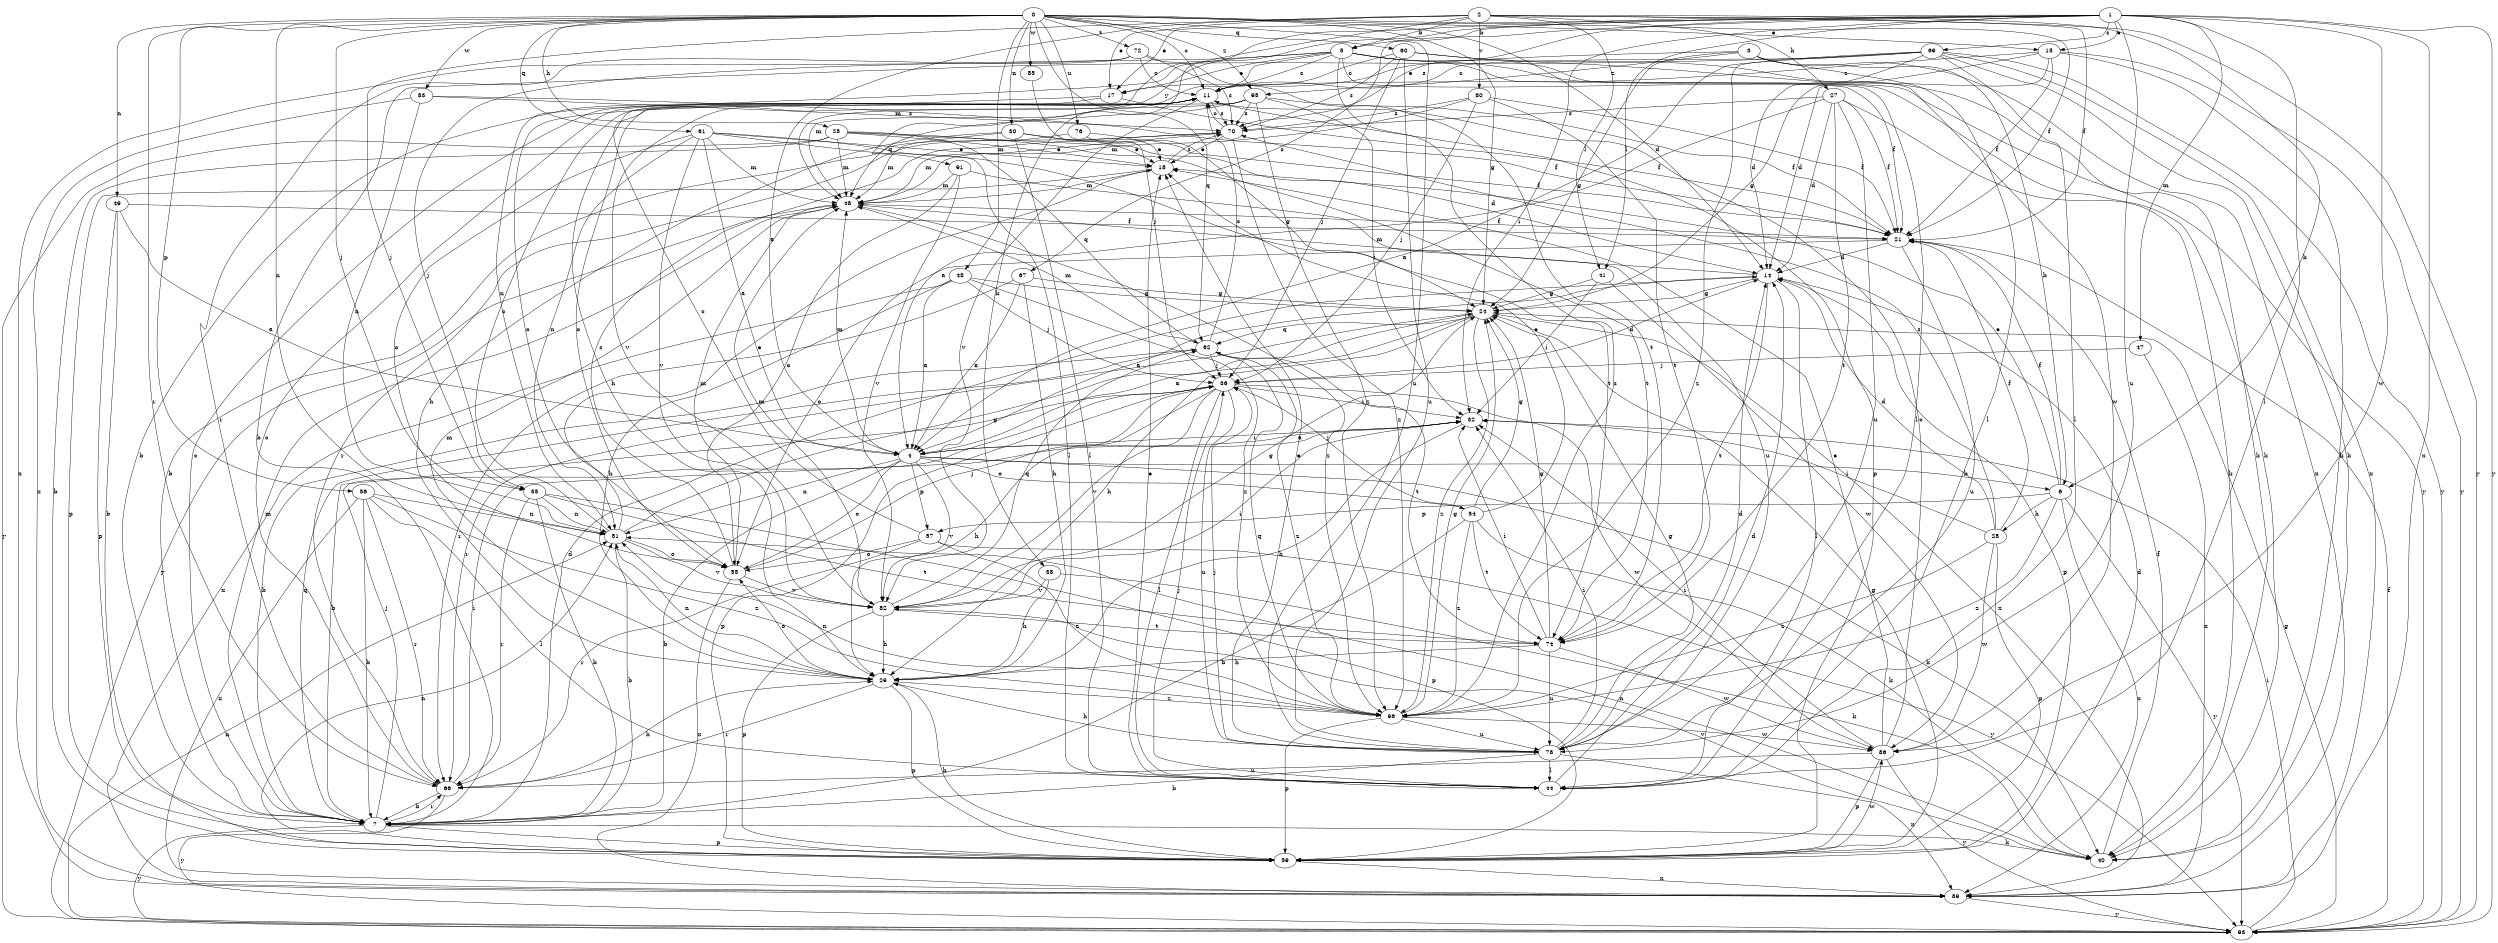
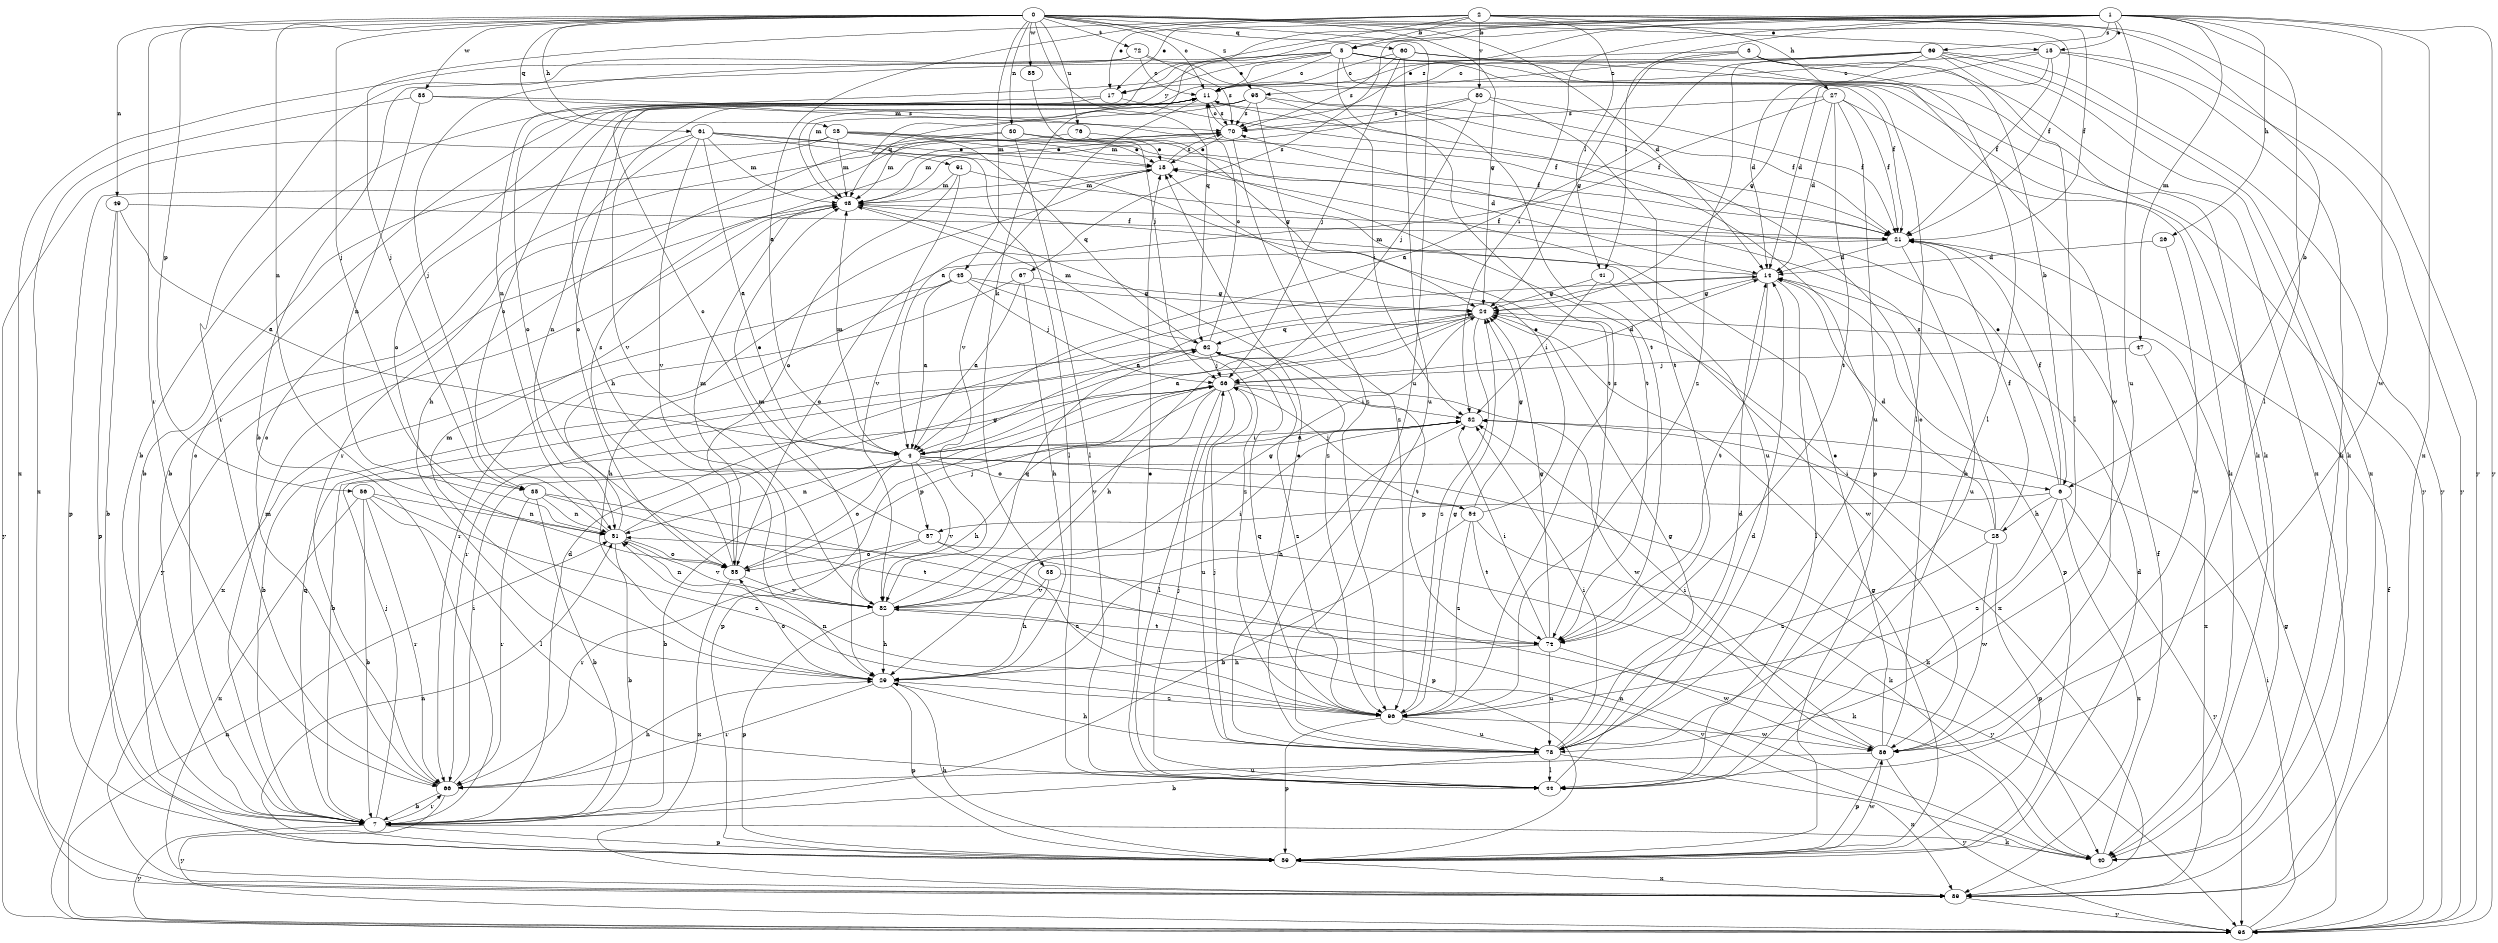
node "26": added
edge "29" -> "51": now "82" -> "51"
edge "25" -> "59": now "25" -> "7"
